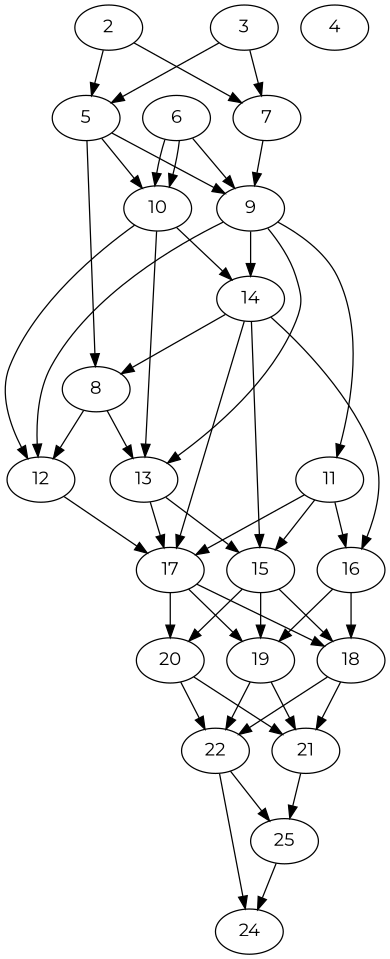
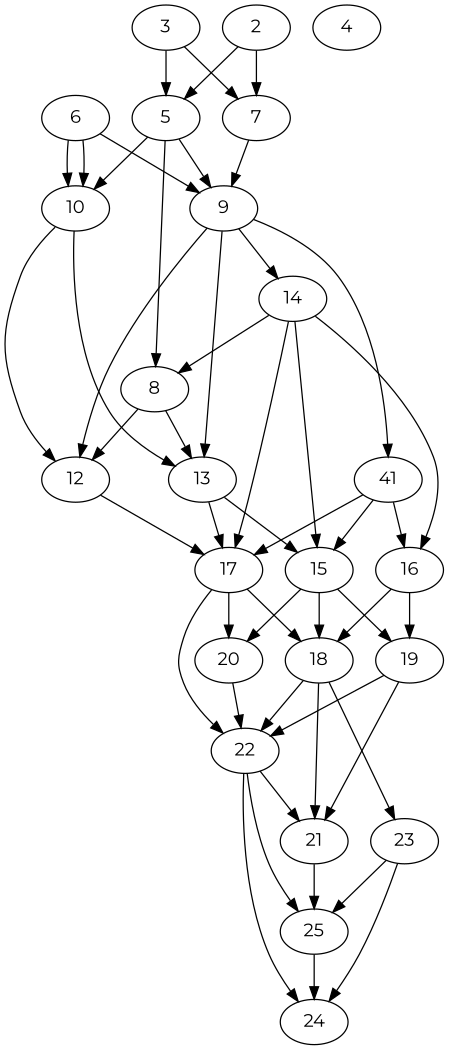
edge "10" -> "14": removed
node "11": label "11" -> "41"
edge "17" -> "19": now "17" -> "22"
edge "20" -> "21": now "22" -> "21"
node "23": added
